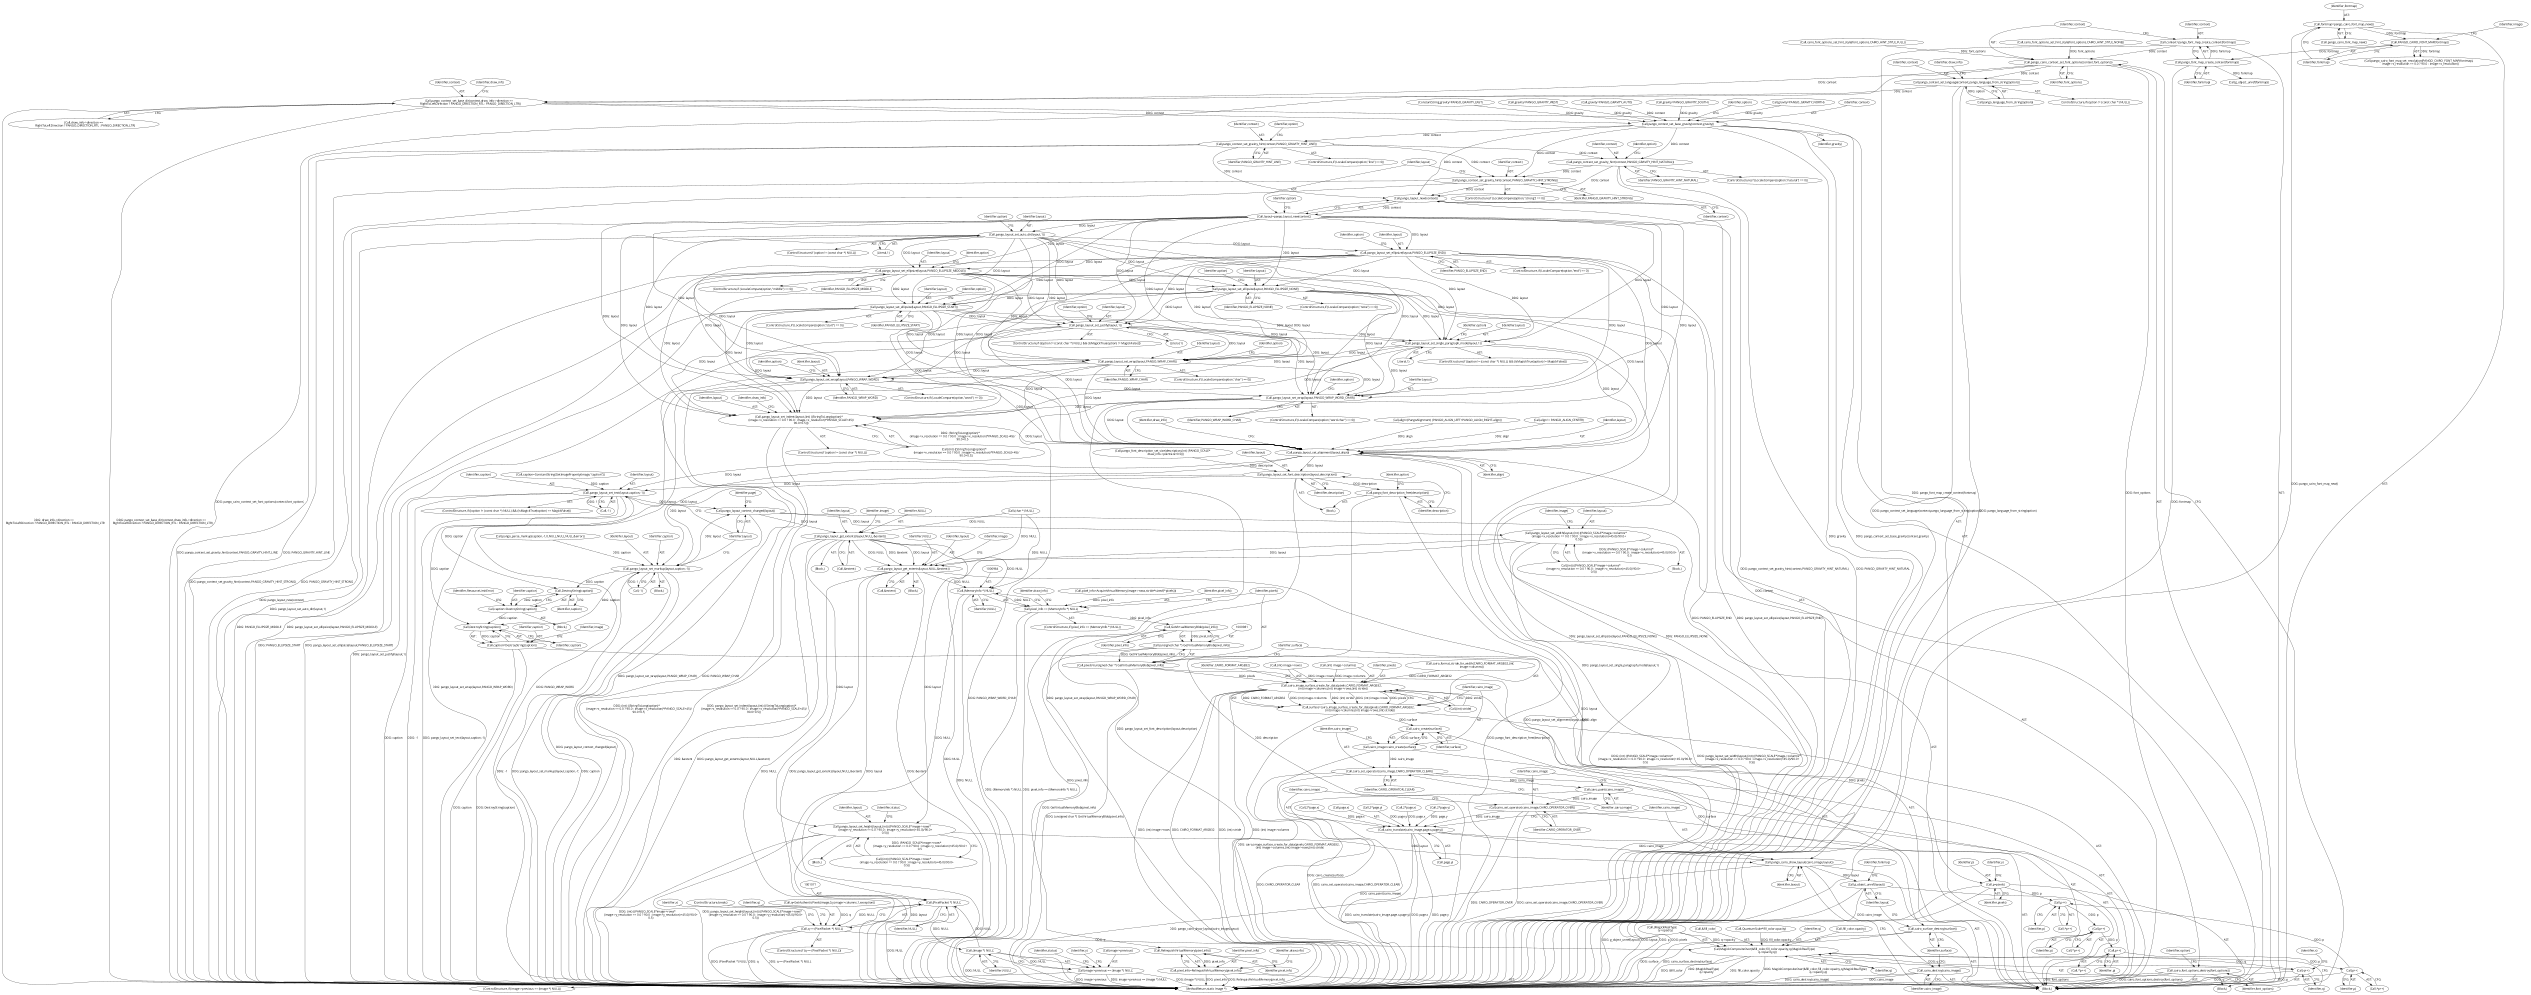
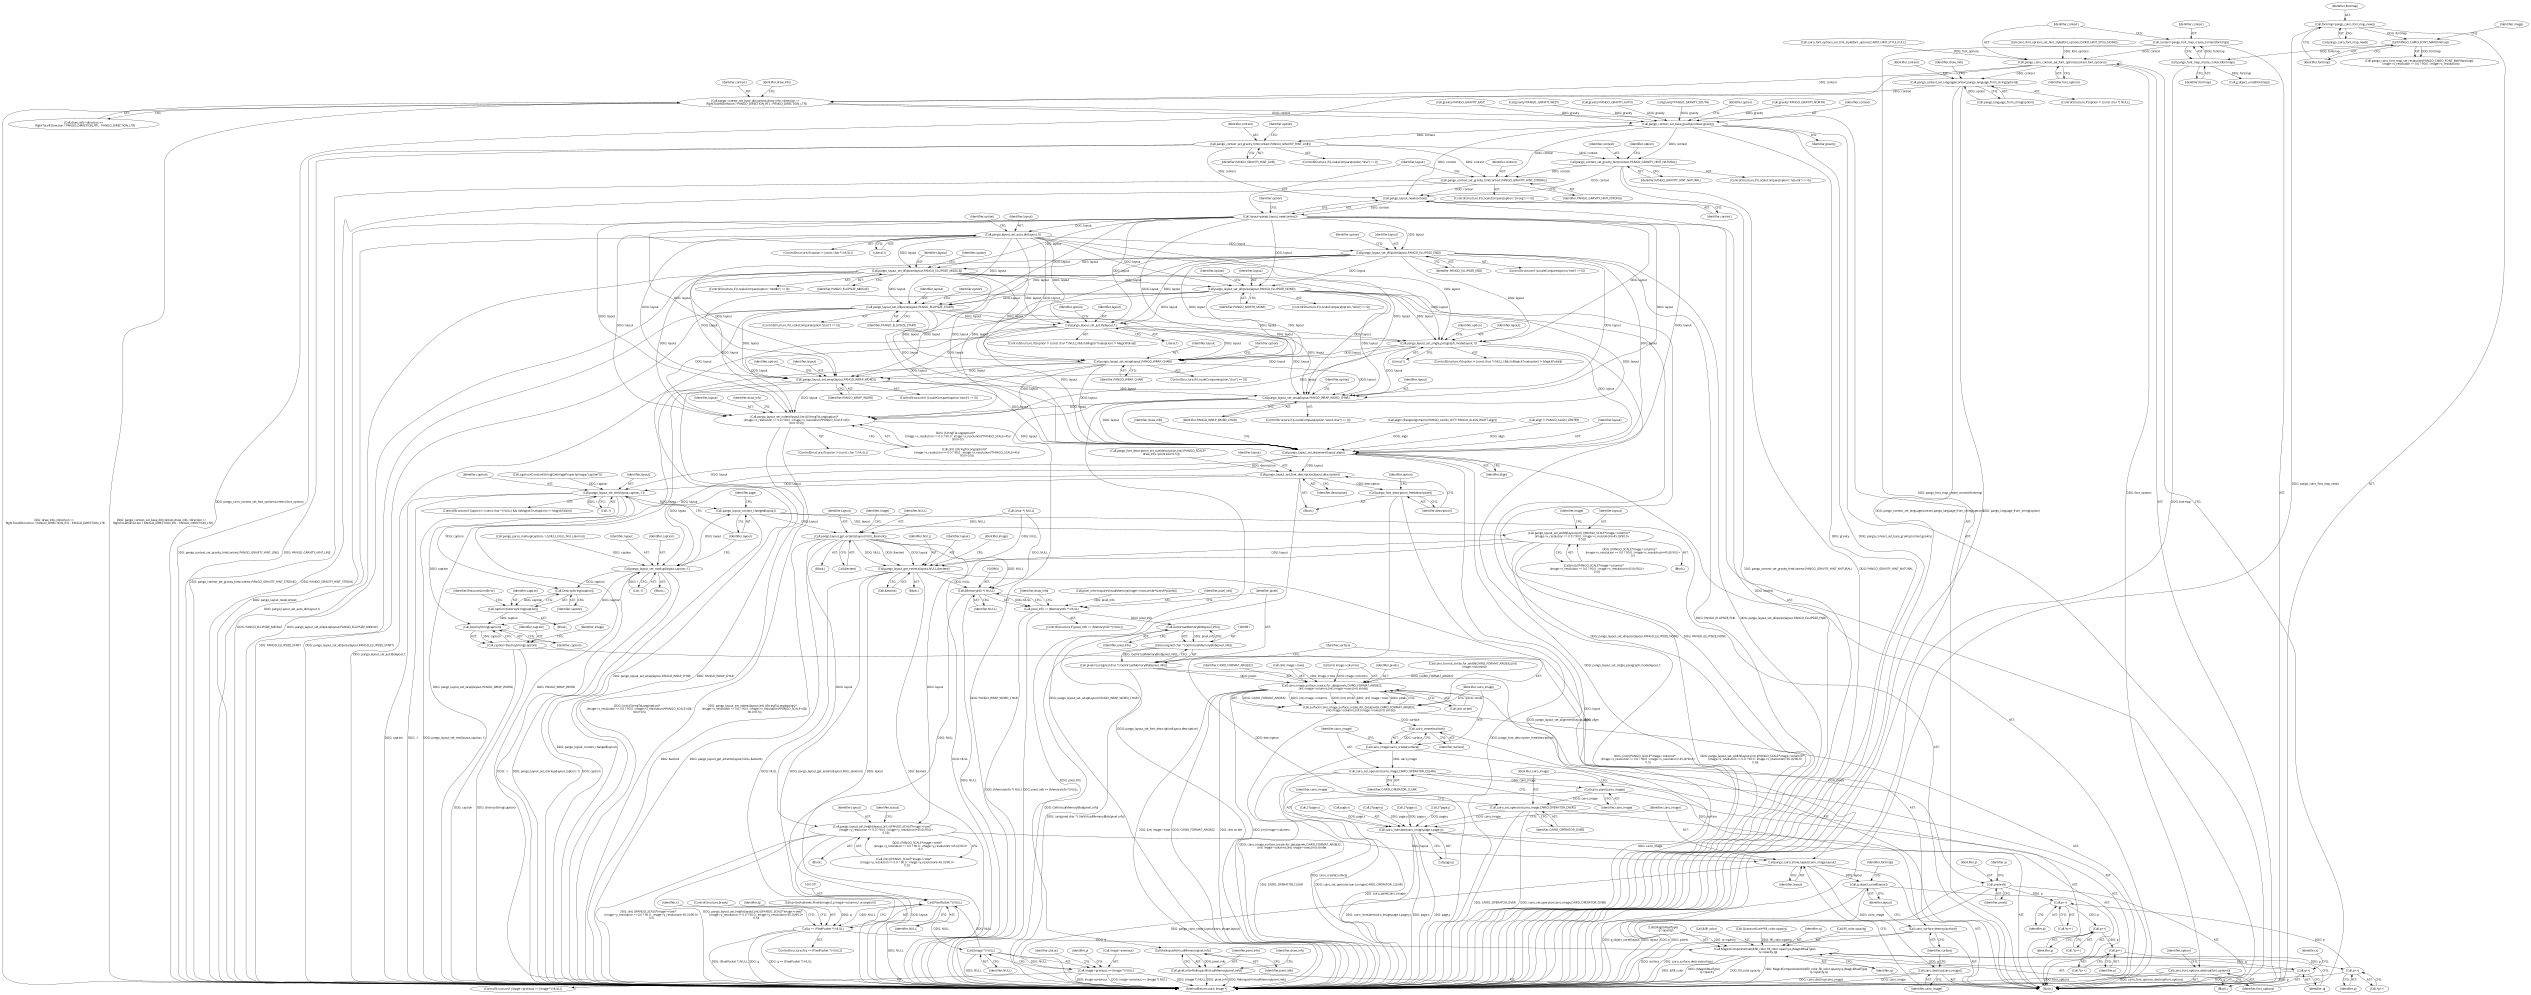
node "(ConstantString,gravity=PANGO_GRAVITY_EAST)": label "(ConstantString,gravity=PANGO_GRAVITY_EAST)" -> "(Call,gravity=PANGO_GRAVITY_EAST)"
edge "(Call,gravity=PANGO_GRAVITY_AUTO)" -> "(Call,pango_context_set_base_gravity(context,gravity))": label "DDG: context" -> "DDG: gravity"
node "(Identifier,PANGO_ELLIPSIZE_NONE)": label "(Identifier,PANGO_ELLIPSIZE_NONE)" -> "(Identifier,PANGO_NORTH_NONE)"
